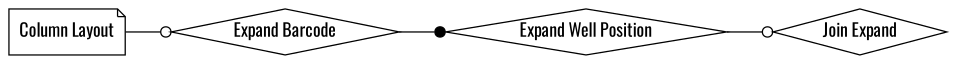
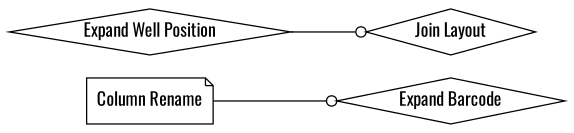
node "Column Layout": label "Column Layout" -> "Column Rename"
edge "Expand Barcode" -> "Expand Well Position": removed
node "Join Expand": label "Join Expand" -> "Join Layout"
